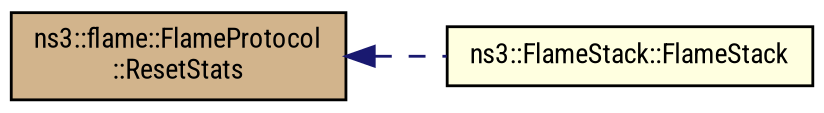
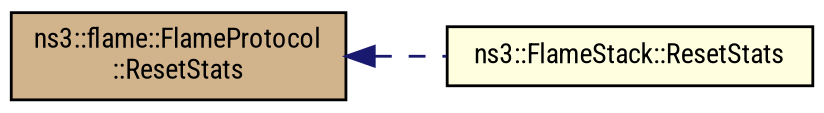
node "ns3::FlameStack::FlameStack": label "ns3::FlameStack::FlameStack" -> "ns3::FlameStack::ResetStats"
